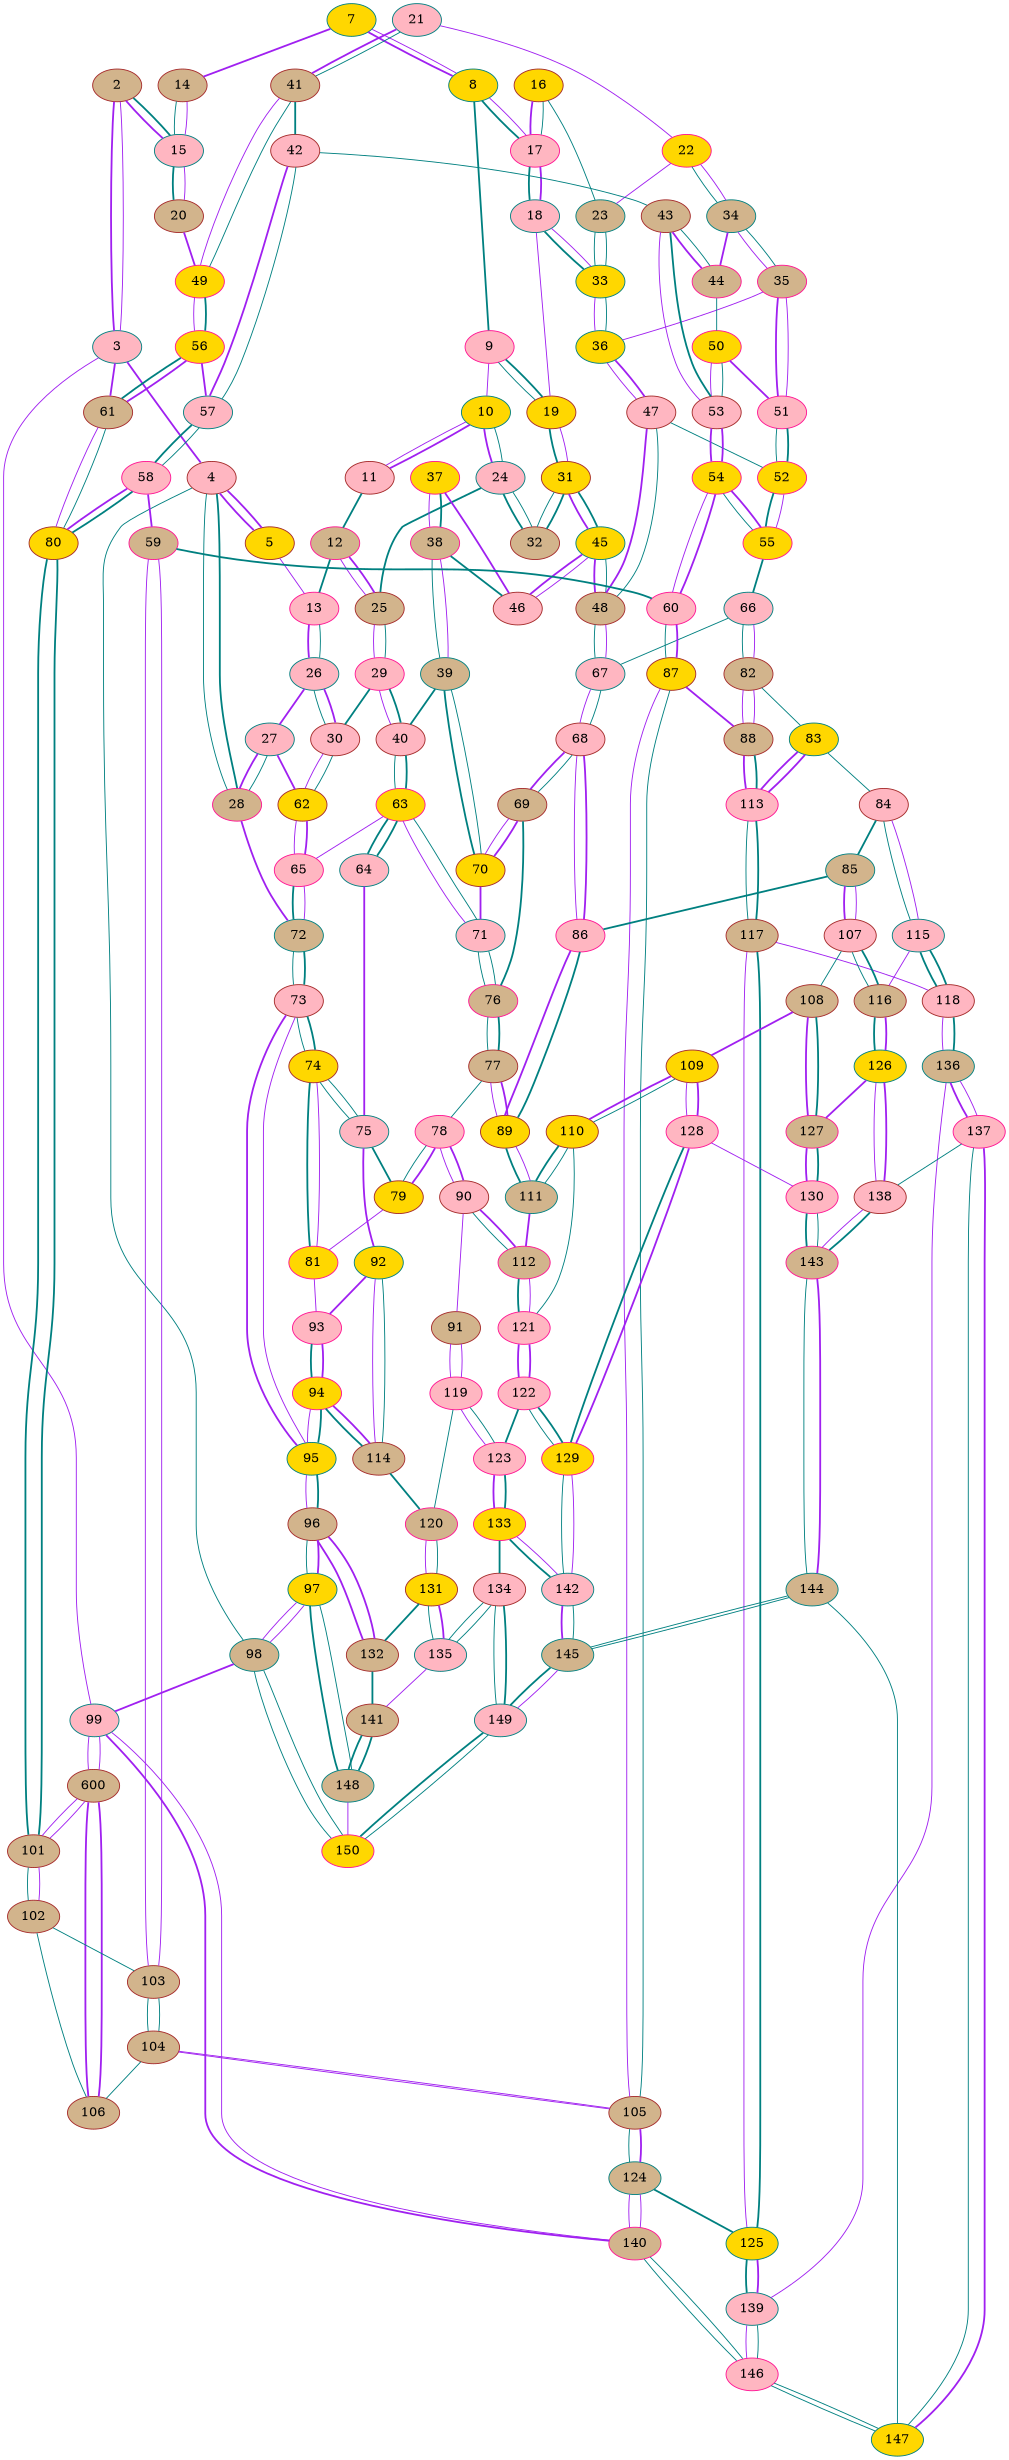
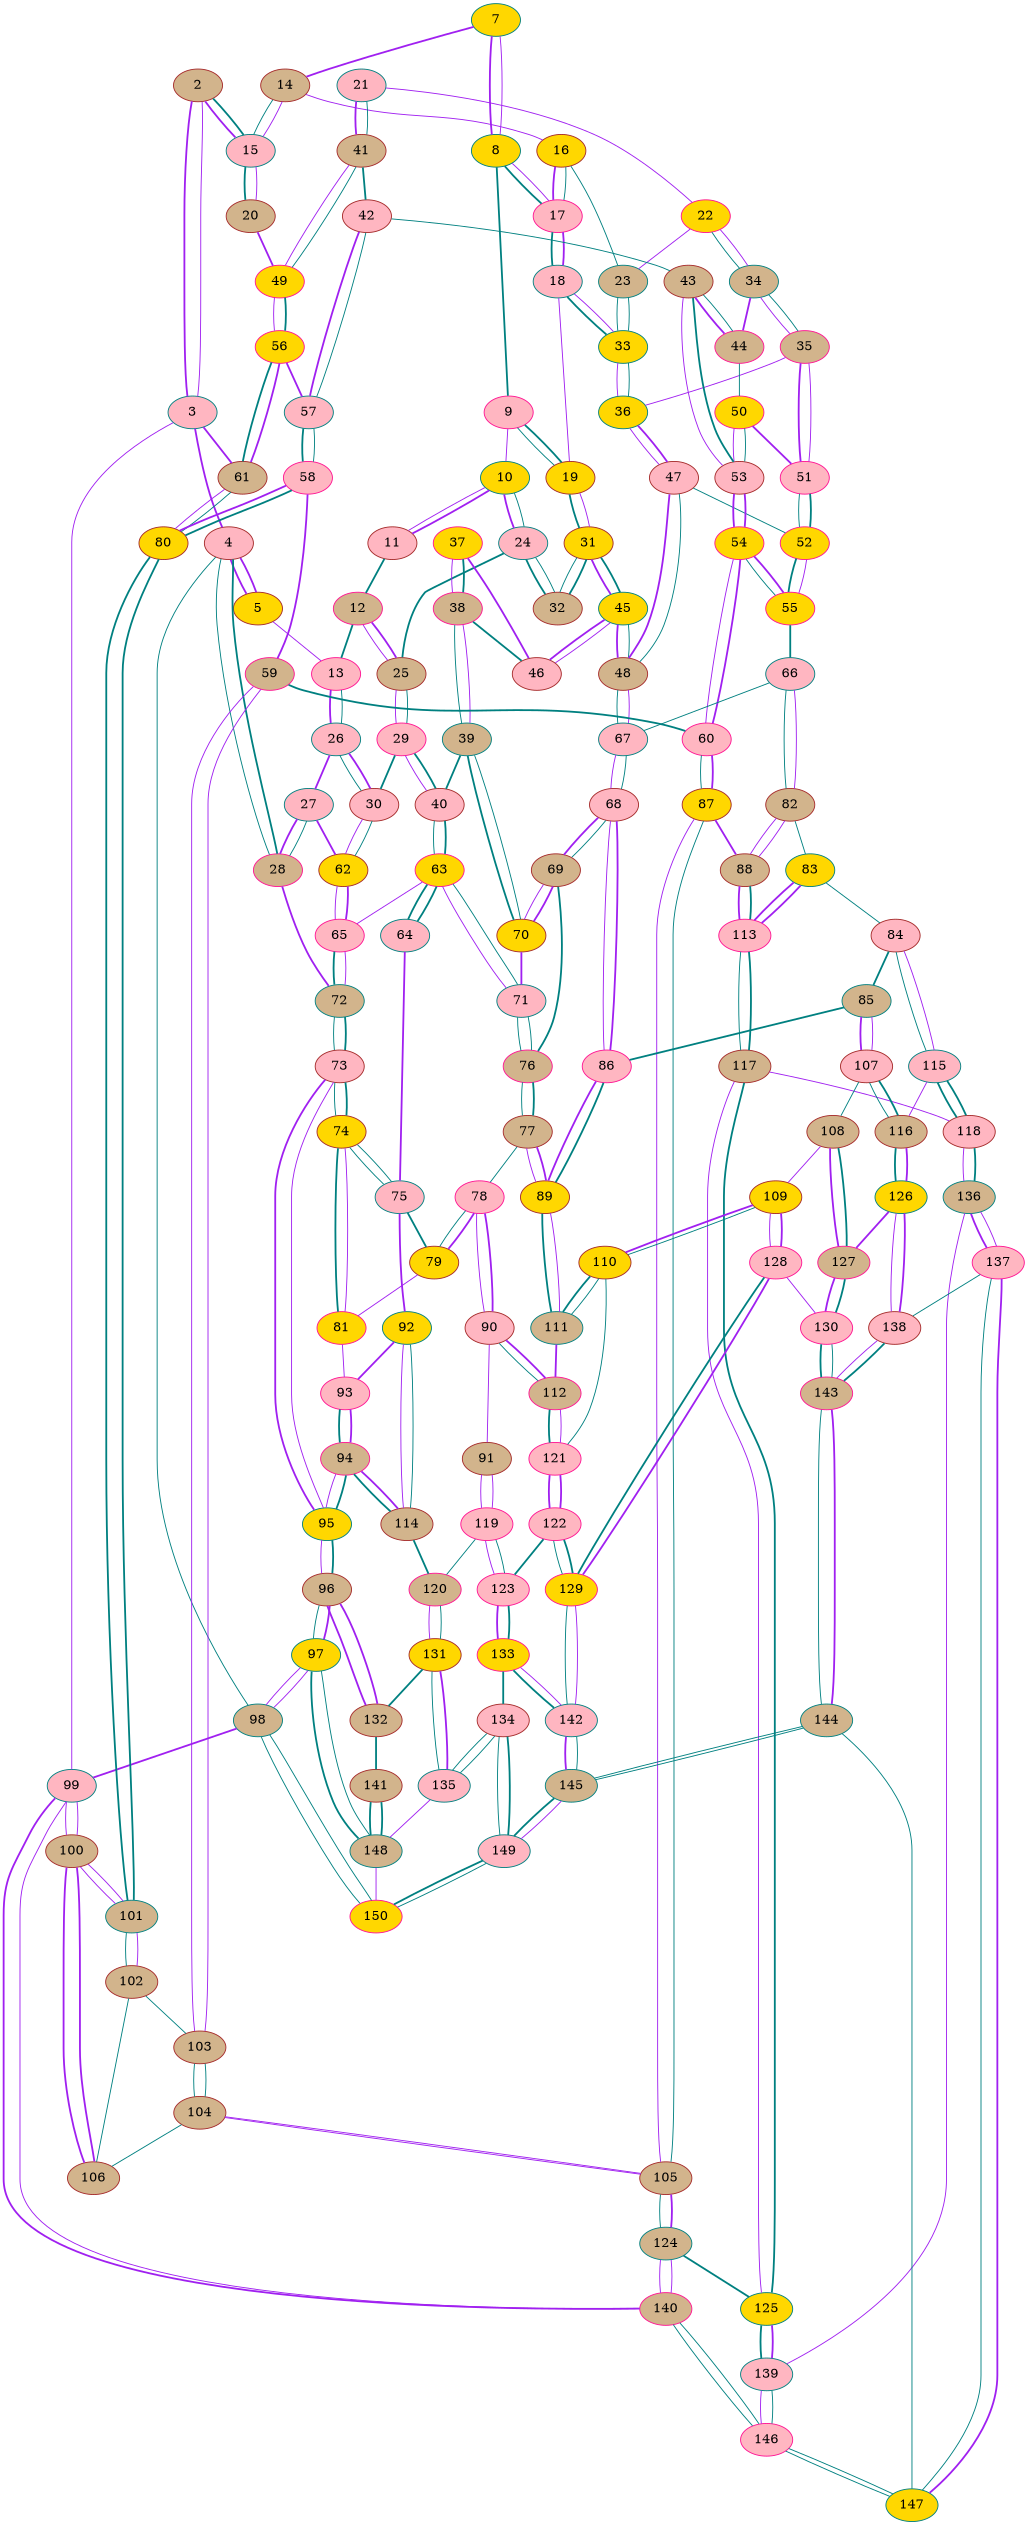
edge "14" -- "16": added
edge "108" -- "109": style bold -> solid
node "94": fillcolor gold -> tan
edge "135" -- "141": now "135" -- "148"
node "600": label "600" -> "100"
node "101": color brown -> teal
